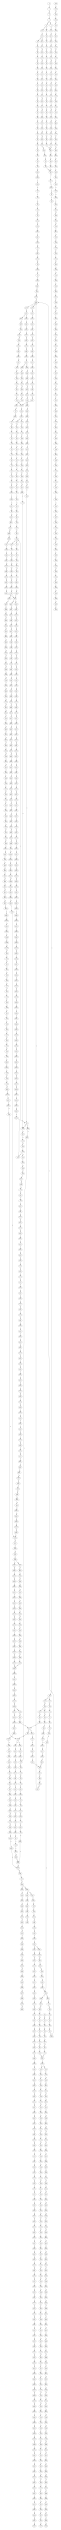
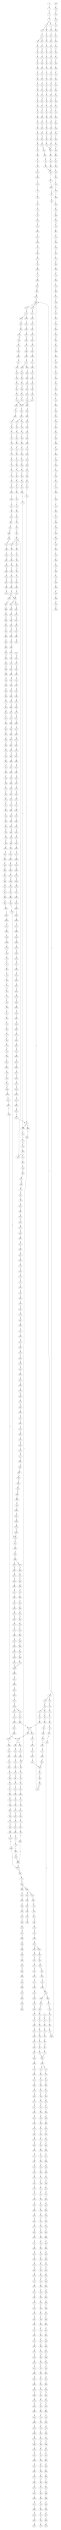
node "S717": removed
